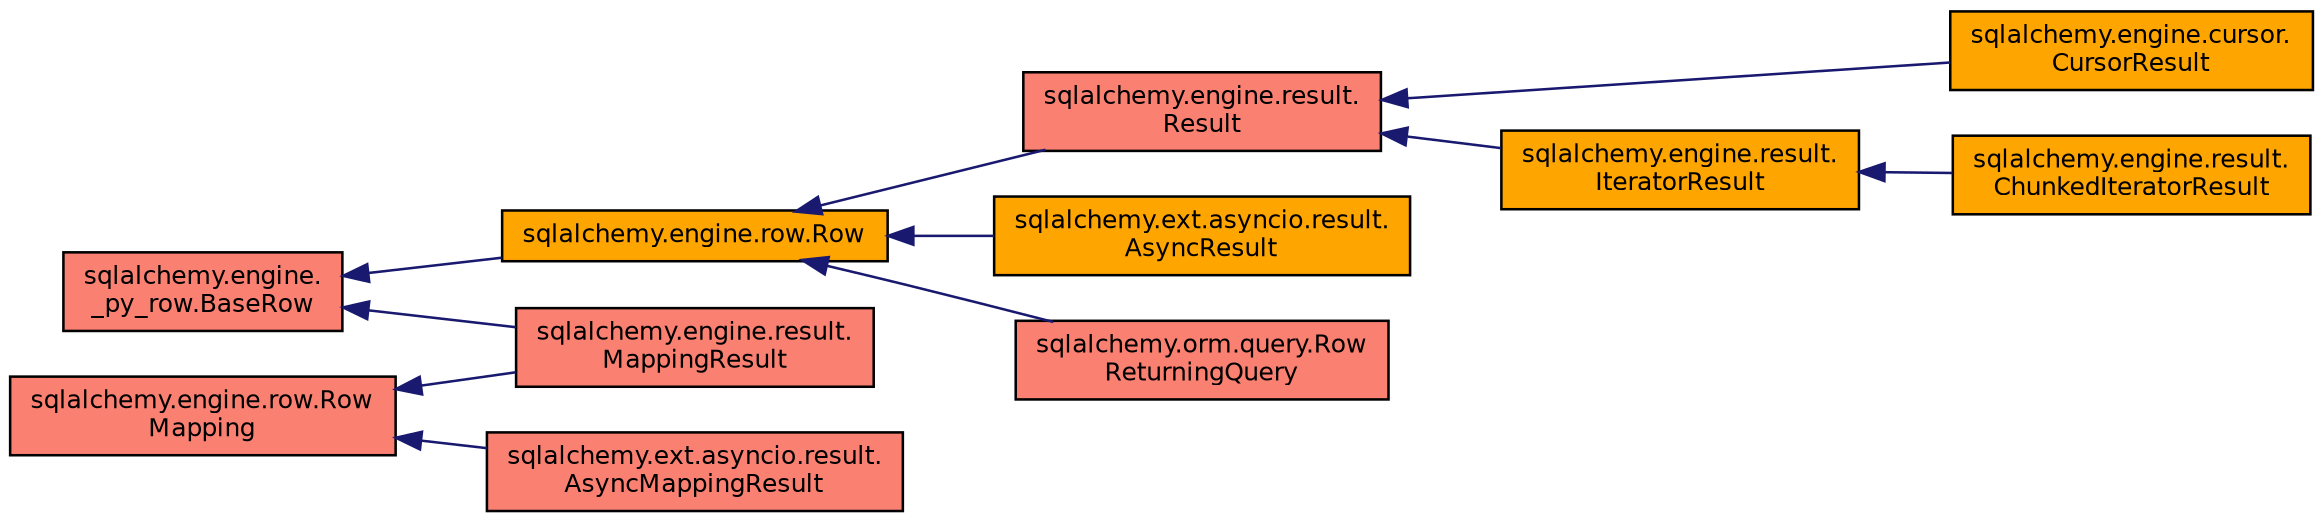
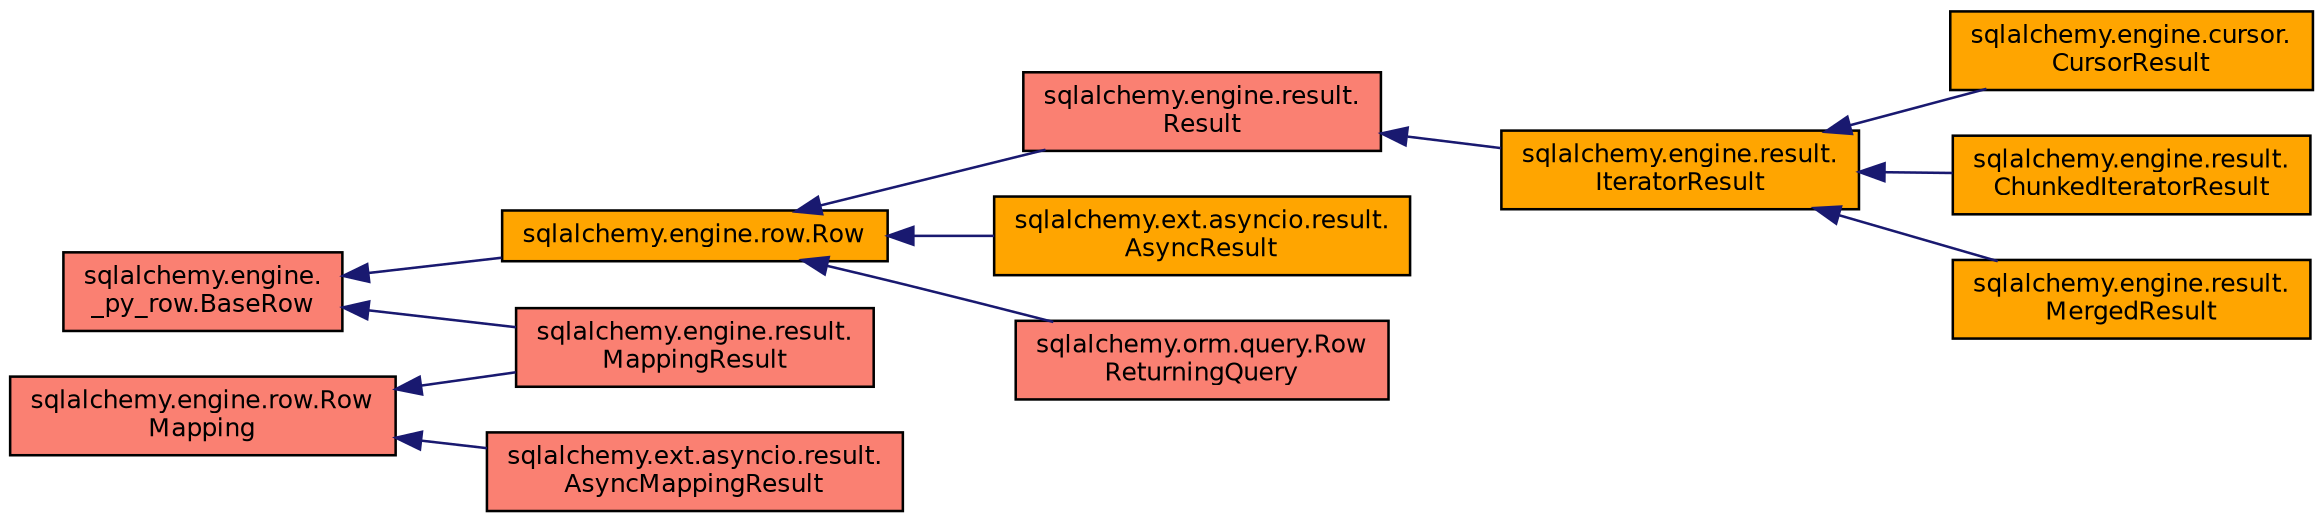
edge "sqlalchemy.engine.cursor. CursorResult" -> "sqlalchemy.engine.result. Result": now "sqlalchemy.engine.cursor. CursorResult" -> "sqlalchemy.engine.result. IteratorResult"
node "sqlalchemy.engine.result. MergedResult": added
